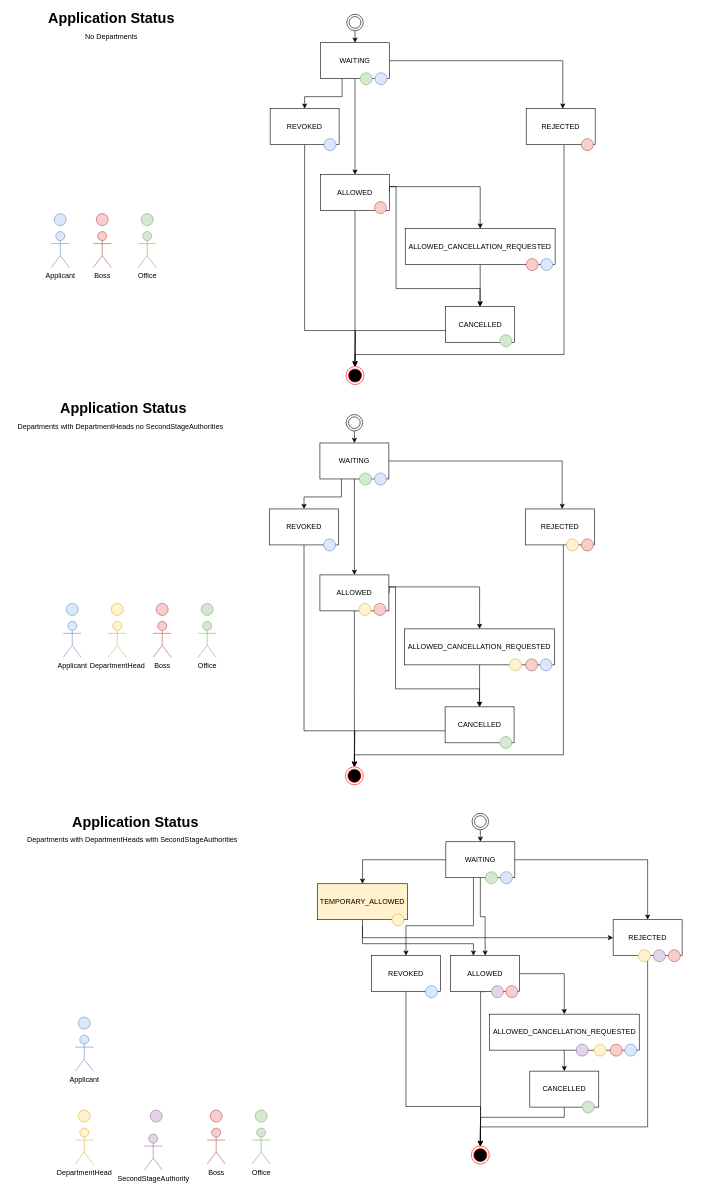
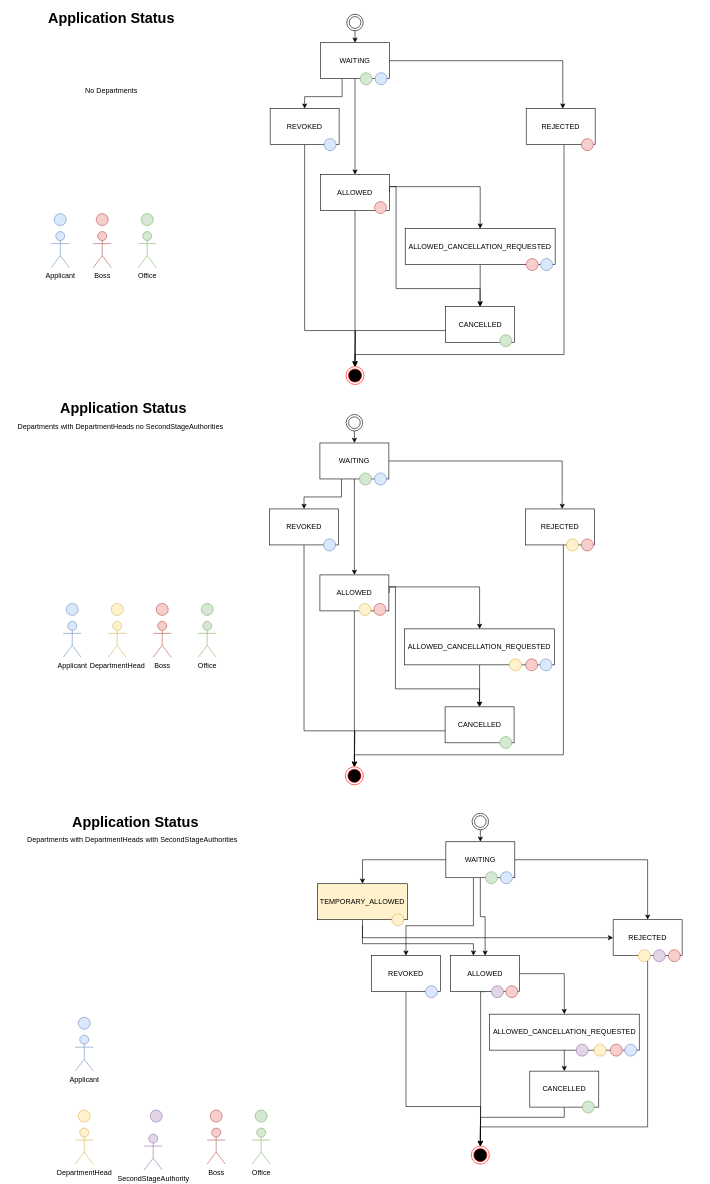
node "No Departments": moved (111, 36) -> (111, 90)
